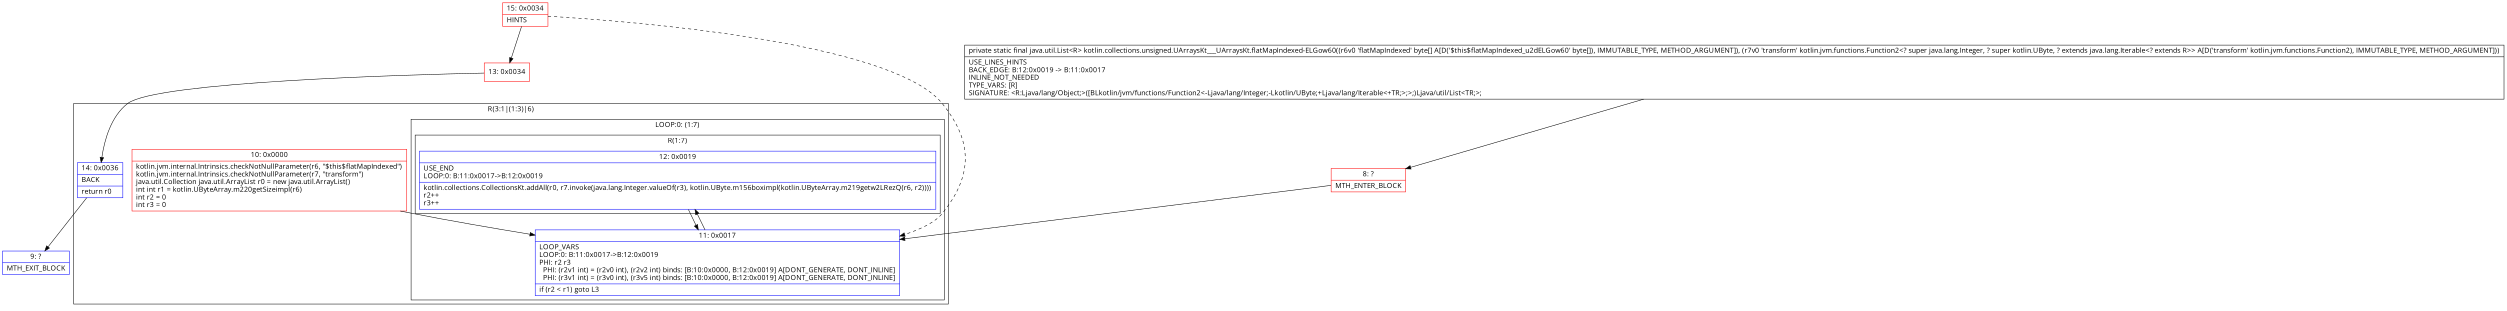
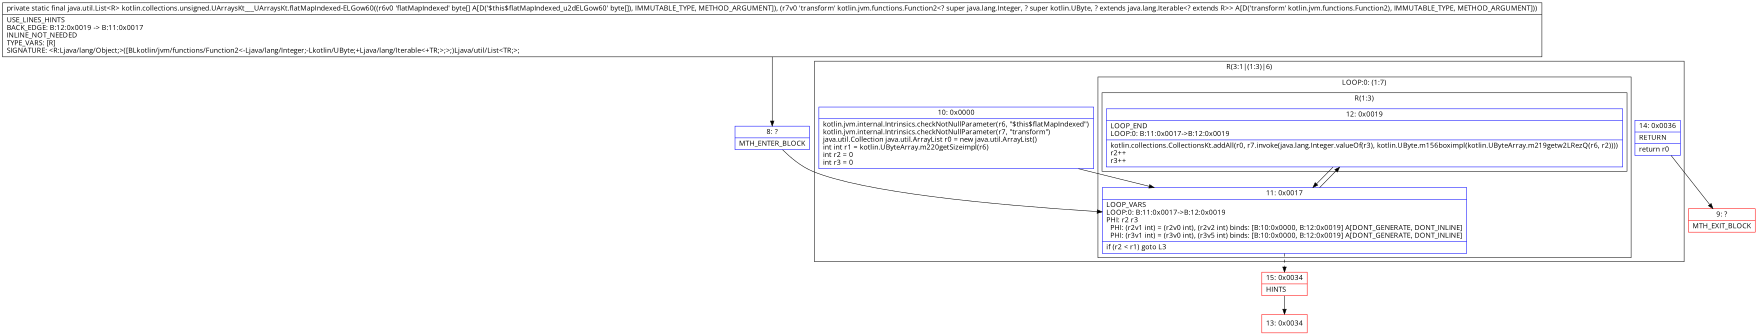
edge "15: 0x0034" -> "11: 0x0017": reversed
edge "13: 0x0034" -> "14: 0x0036": removed
cluster "R(1:7)": label "R(1:7)" -> "R(1:3)"
node "12: 0x0019": text "USE_END" -> "LOOP_END"
node "14: 0x0036": text "BACK" -> "RETURN"
node "10: 0x0000": color red -> blue
node "8: ?": color red -> blue
node "9: ?": color blue -> red
